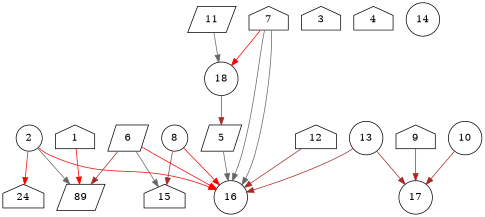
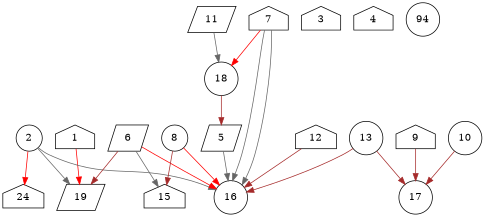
node "14": label "14" -> "94"
edge "2" -> "16": color red -> gray40
node "89": label "89" -> "19"
